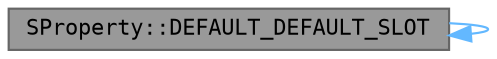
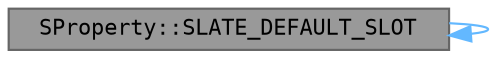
node "SProperty::DEFAULT_DEFAULT_SLOT": label "SProperty::DEFAULT_DEFAULT_SLOT" -> "SProperty::SLATE_DEFAULT_SLOT"
